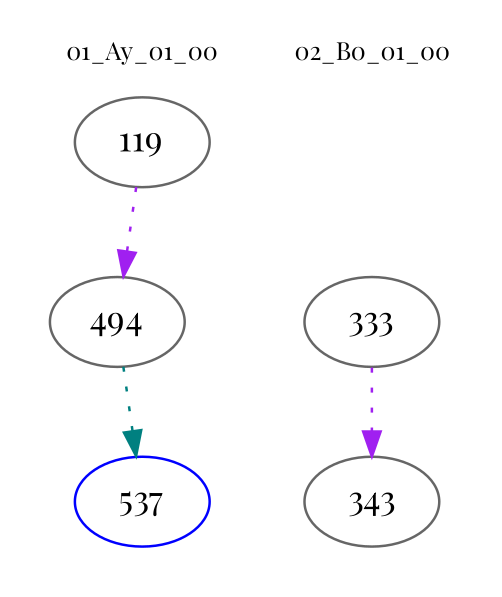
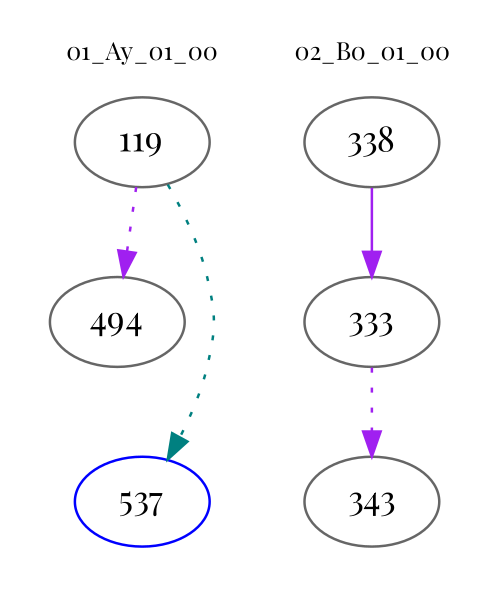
node "338": added
edge "494" -> "537": now "119" -> "537"
